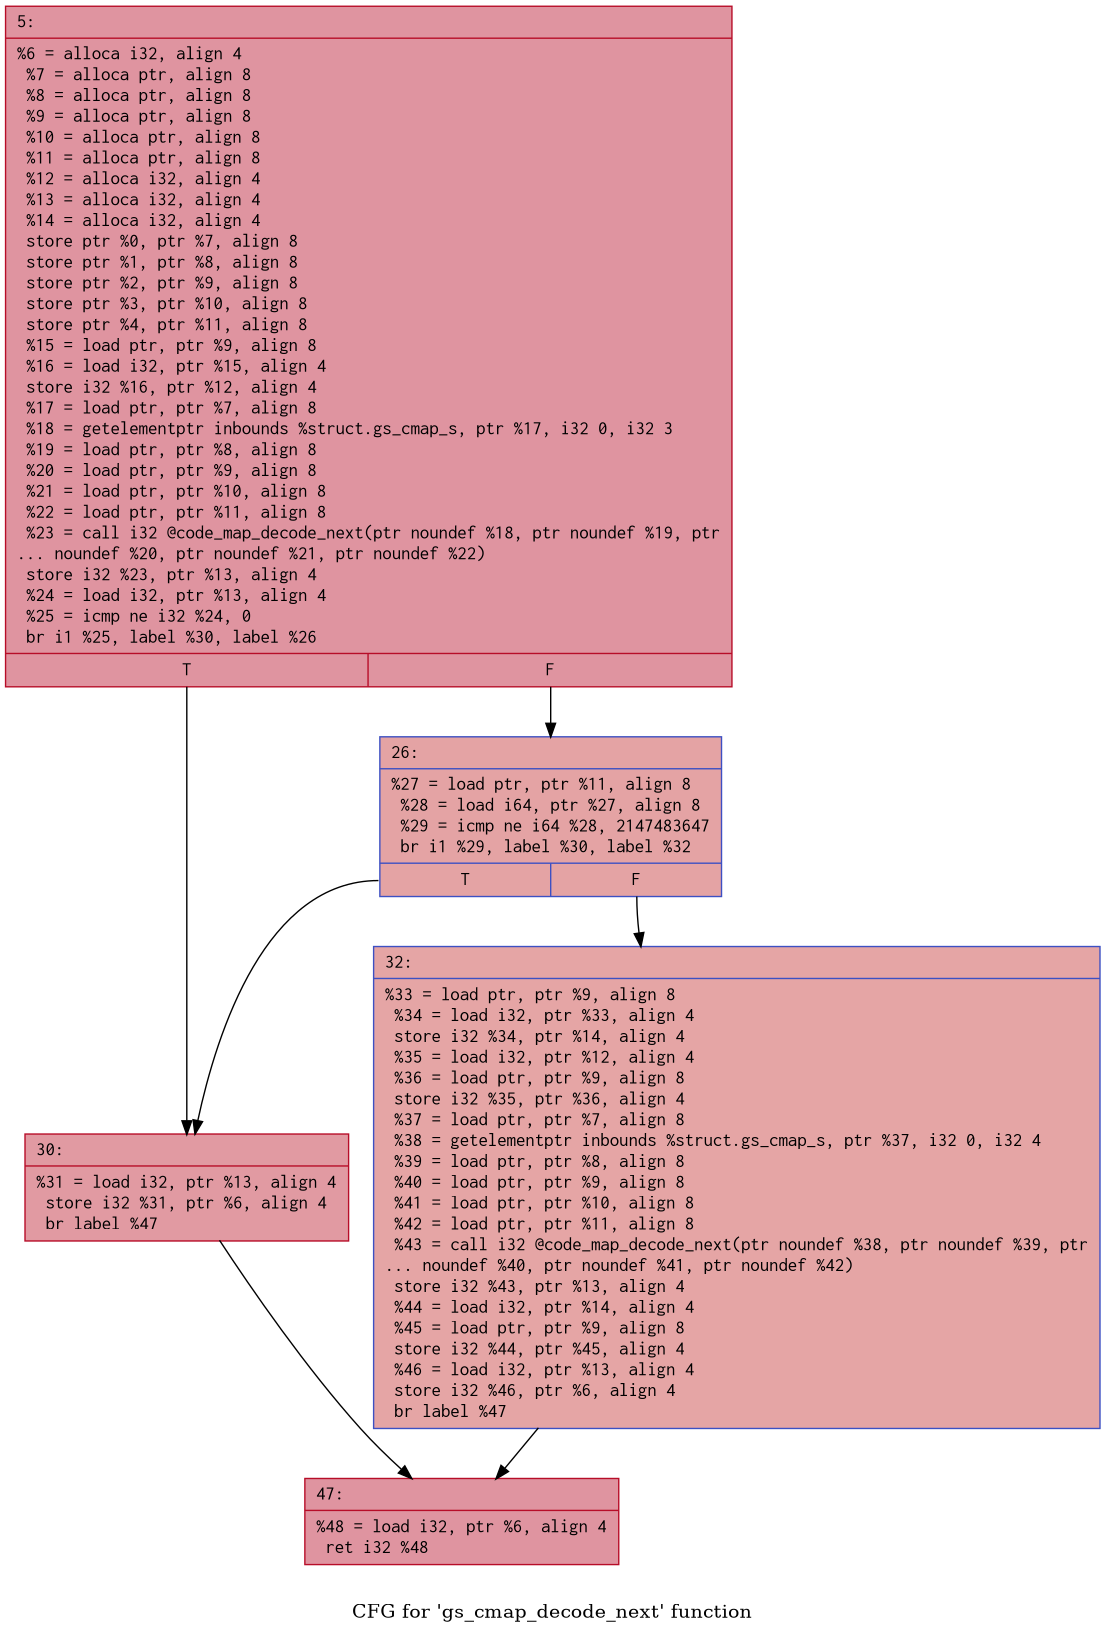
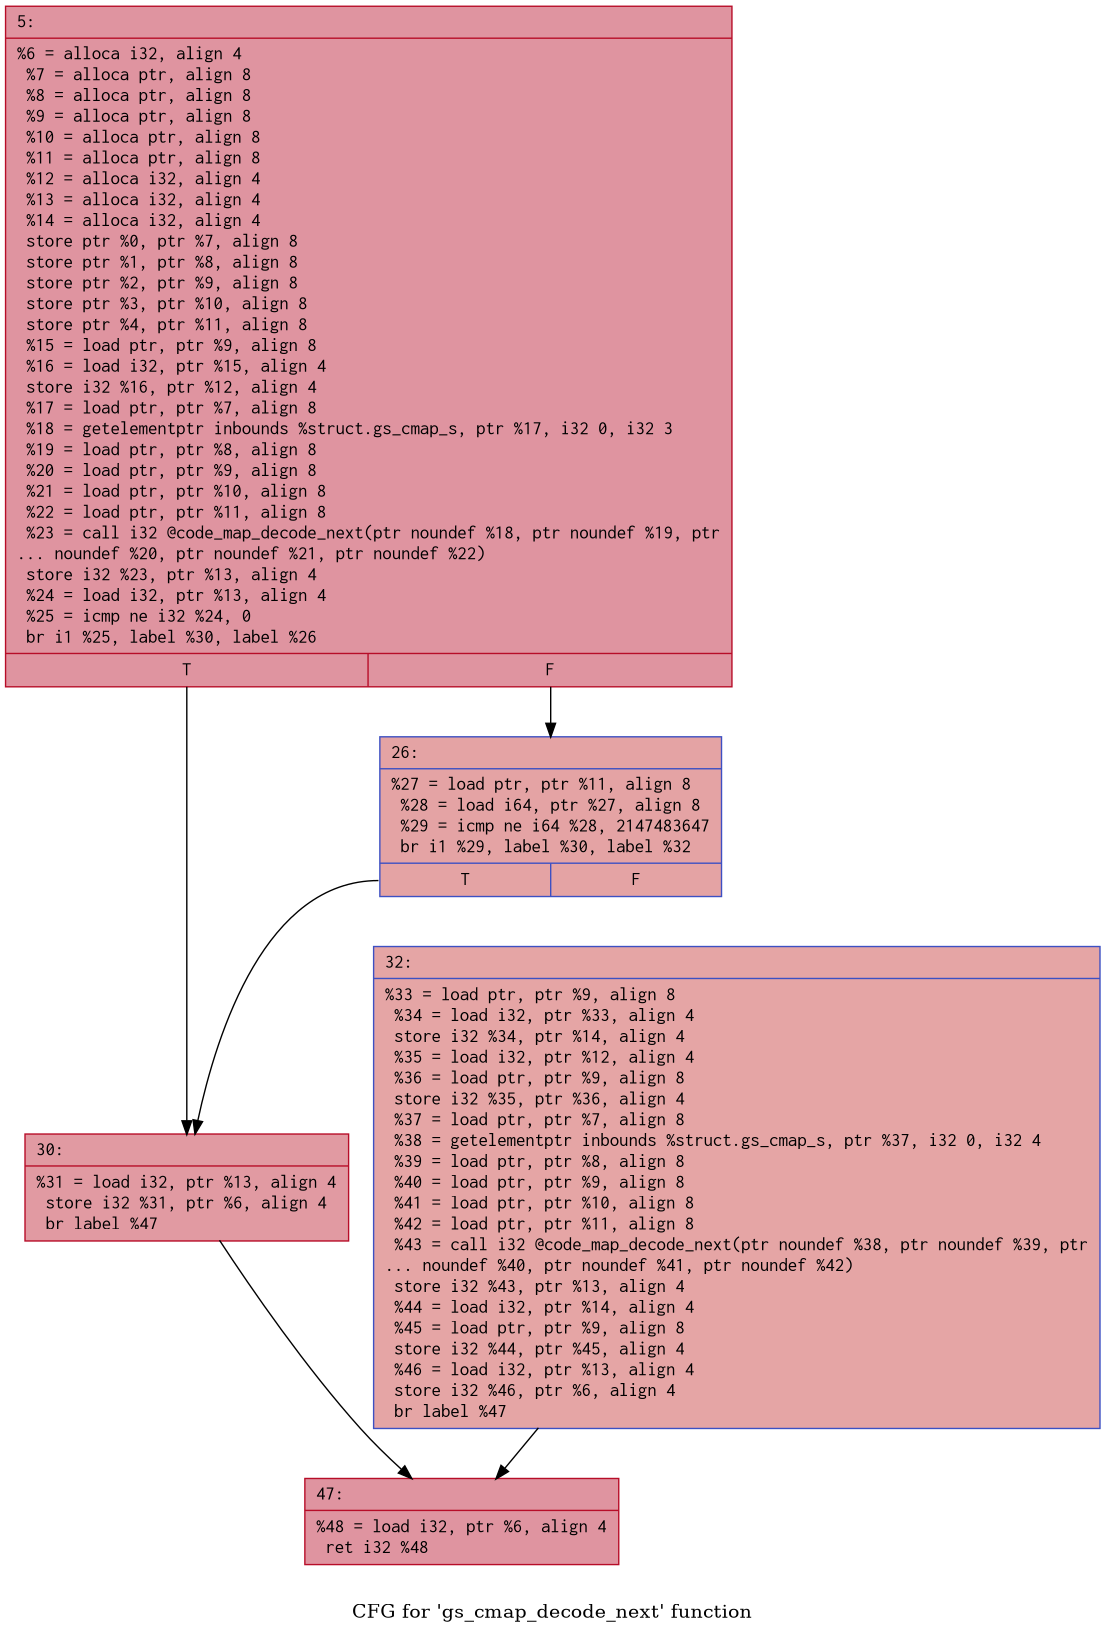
edge "26:" -> "32:": removed
